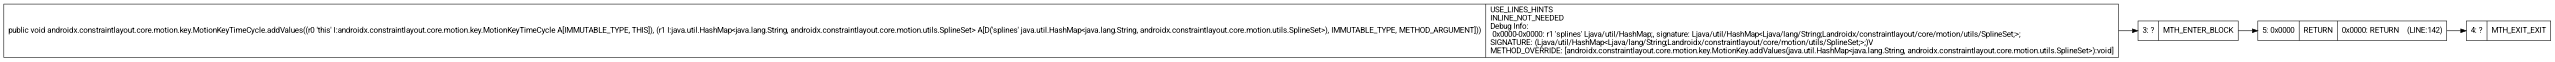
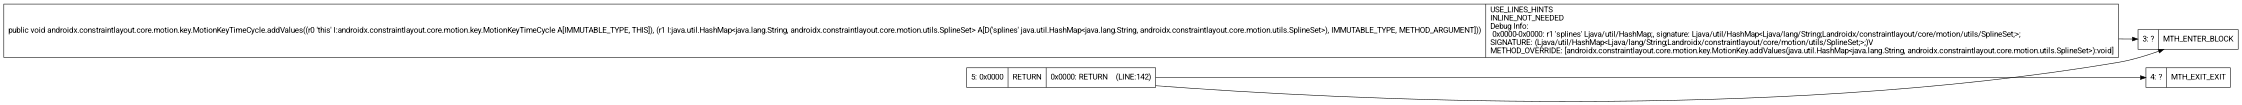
edge "3: ?" -> "5: 0x0000": reversed
